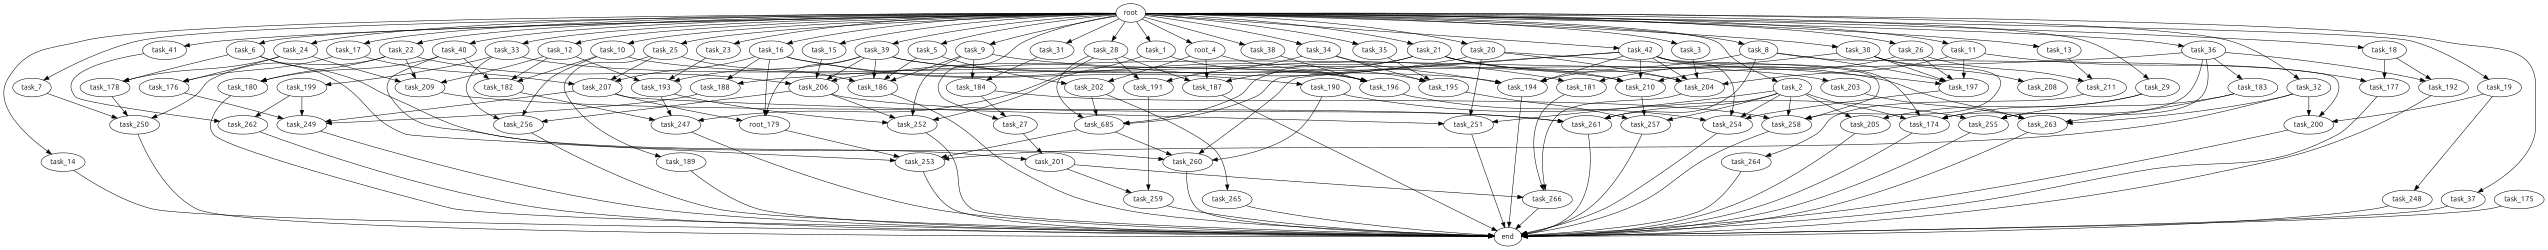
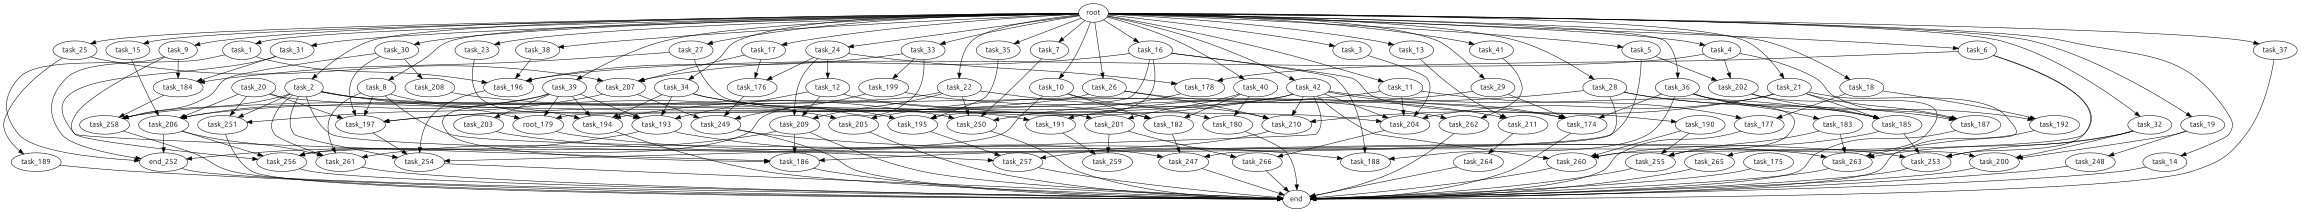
edge "root" -> "task_12": now "task_24" -> "task_12"
edge "root" -> "task_20": removed
node "root_4": label "root_4" -> "task_4"
edge "task_25" -> "task_186": now "task_209" -> "task_186"
node "task_181": removed
edge "task_31" -> "task_256": added
edge "task_208" -> "task_250": added
edge "task_34" -> "task_193": added
edge "task_184" -> "task_27": reversed
edge "task_207" -> "root_179": now "task_2" -> "root_179"
edge "task_188" -> "task_249": reversed
node "task_252": label "task_252" -> "end_252"
node "task_685": label "task_685" -> "task_185"
edge "task_259" -> "end": now "task_209" -> "end"
